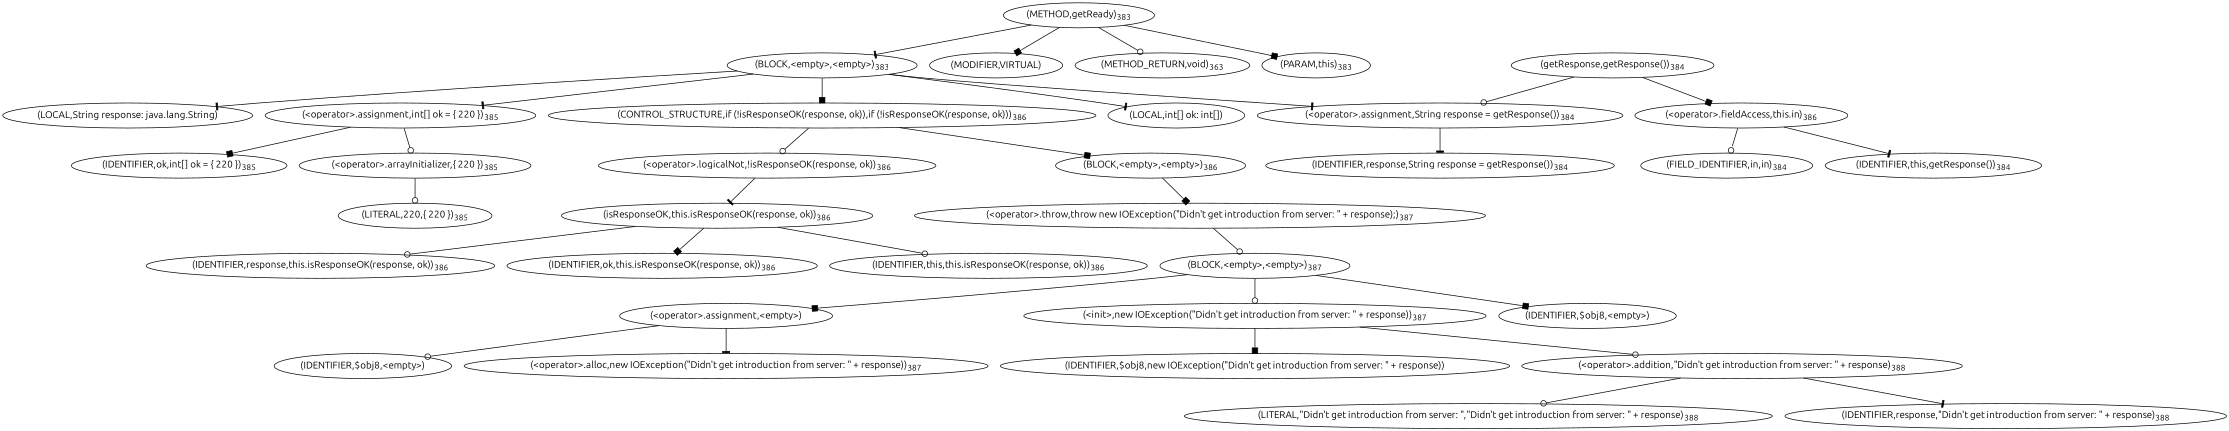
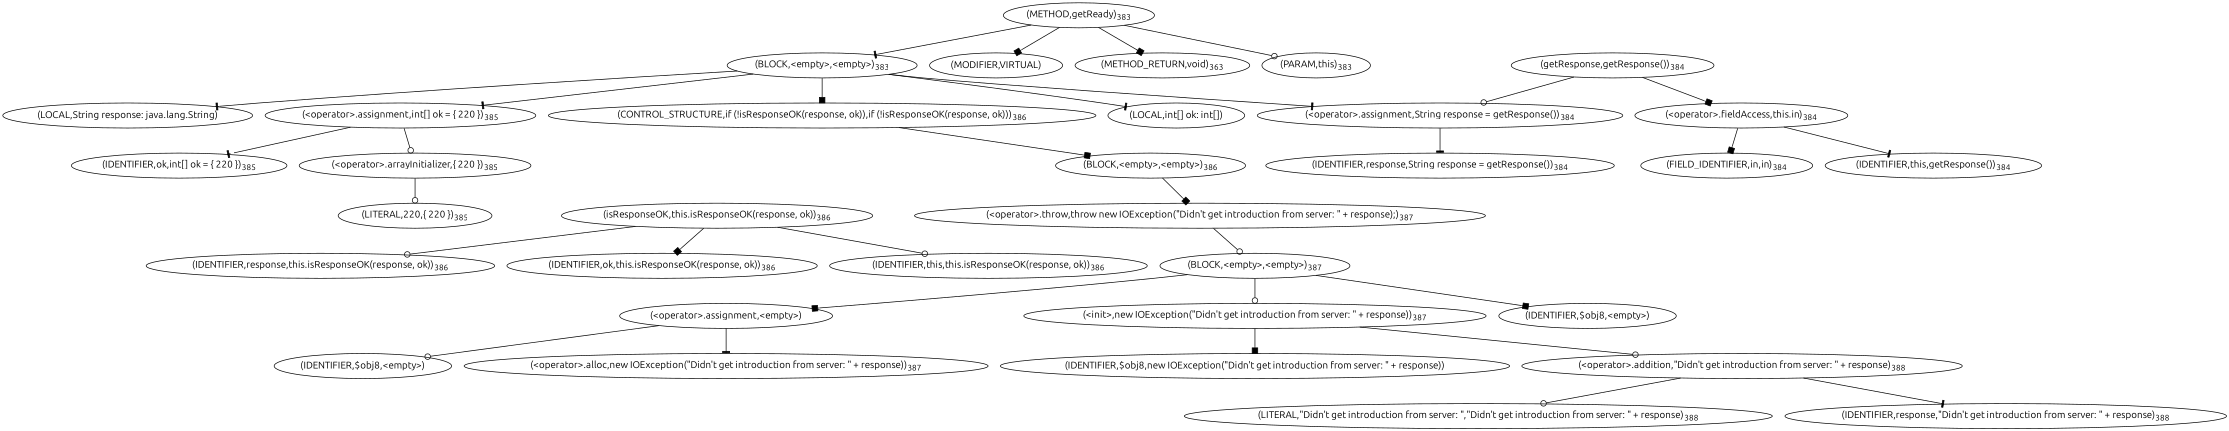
edge "(METHOD,getReady)" -> "(METHOD_RETURN,void)": arrowhead odot -> box
edge "(METHOD,getReady)" -> "(PARAM,this)": arrowhead box -> odot
node "(<operator>.fieldAccess,this.in)": text "386" -> "384"
edge "(<operator>.fieldAccess,this.in)" -> "(FIELD_IDENTIFIER,in,in)": arrowhead odot -> box
edge "(<operator>.assignment,int[] ok = { 220 })" -> "(IDENTIFIER,ok,int[] ok = { 220 })": arrowhead box -> tee
node "(<operator>.logicalNot,!isResponseOK(response, ok))": removed
